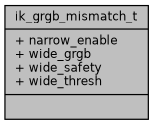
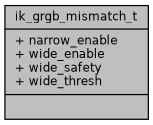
node "ik_grgb_mismatch_t": text "+ wide_grgb" -> "+ wide_enable"
